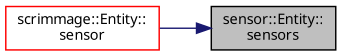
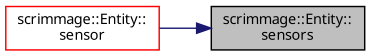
node "sensor::Entity:: sensors": label "sensor::Entity:: sensors" -> "scrimmage::Entity:: sensors"
